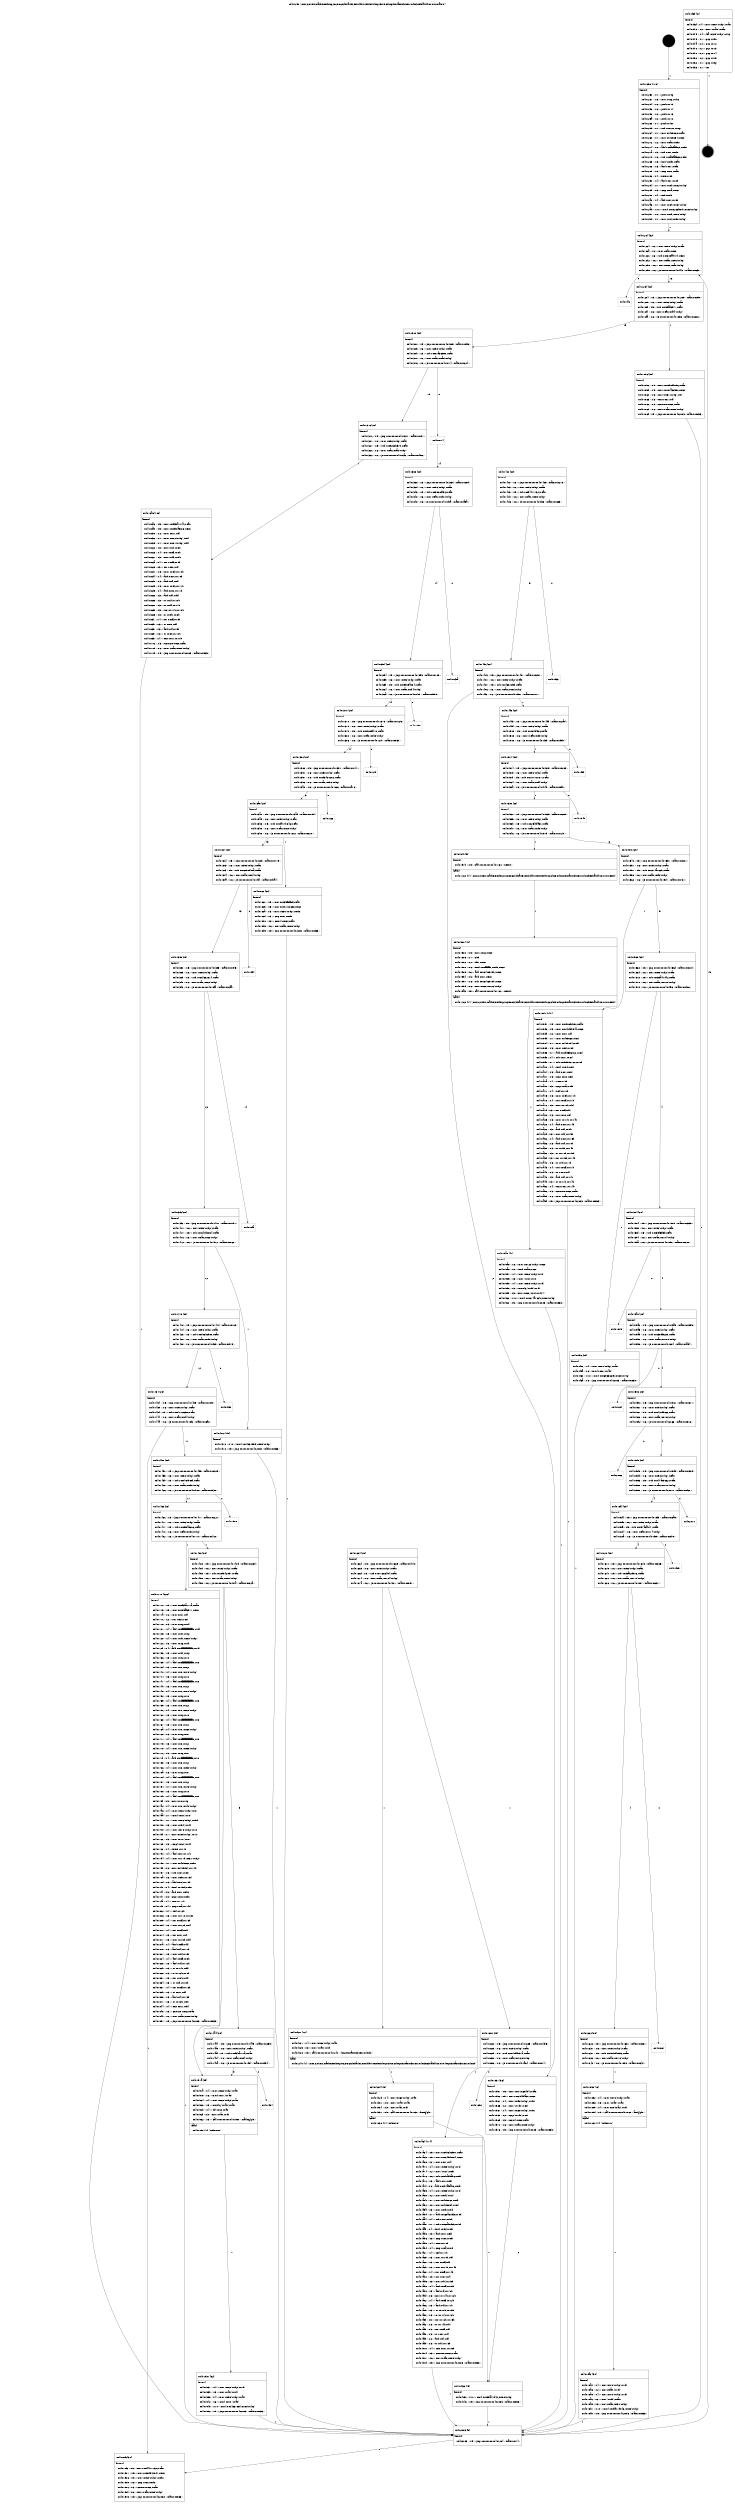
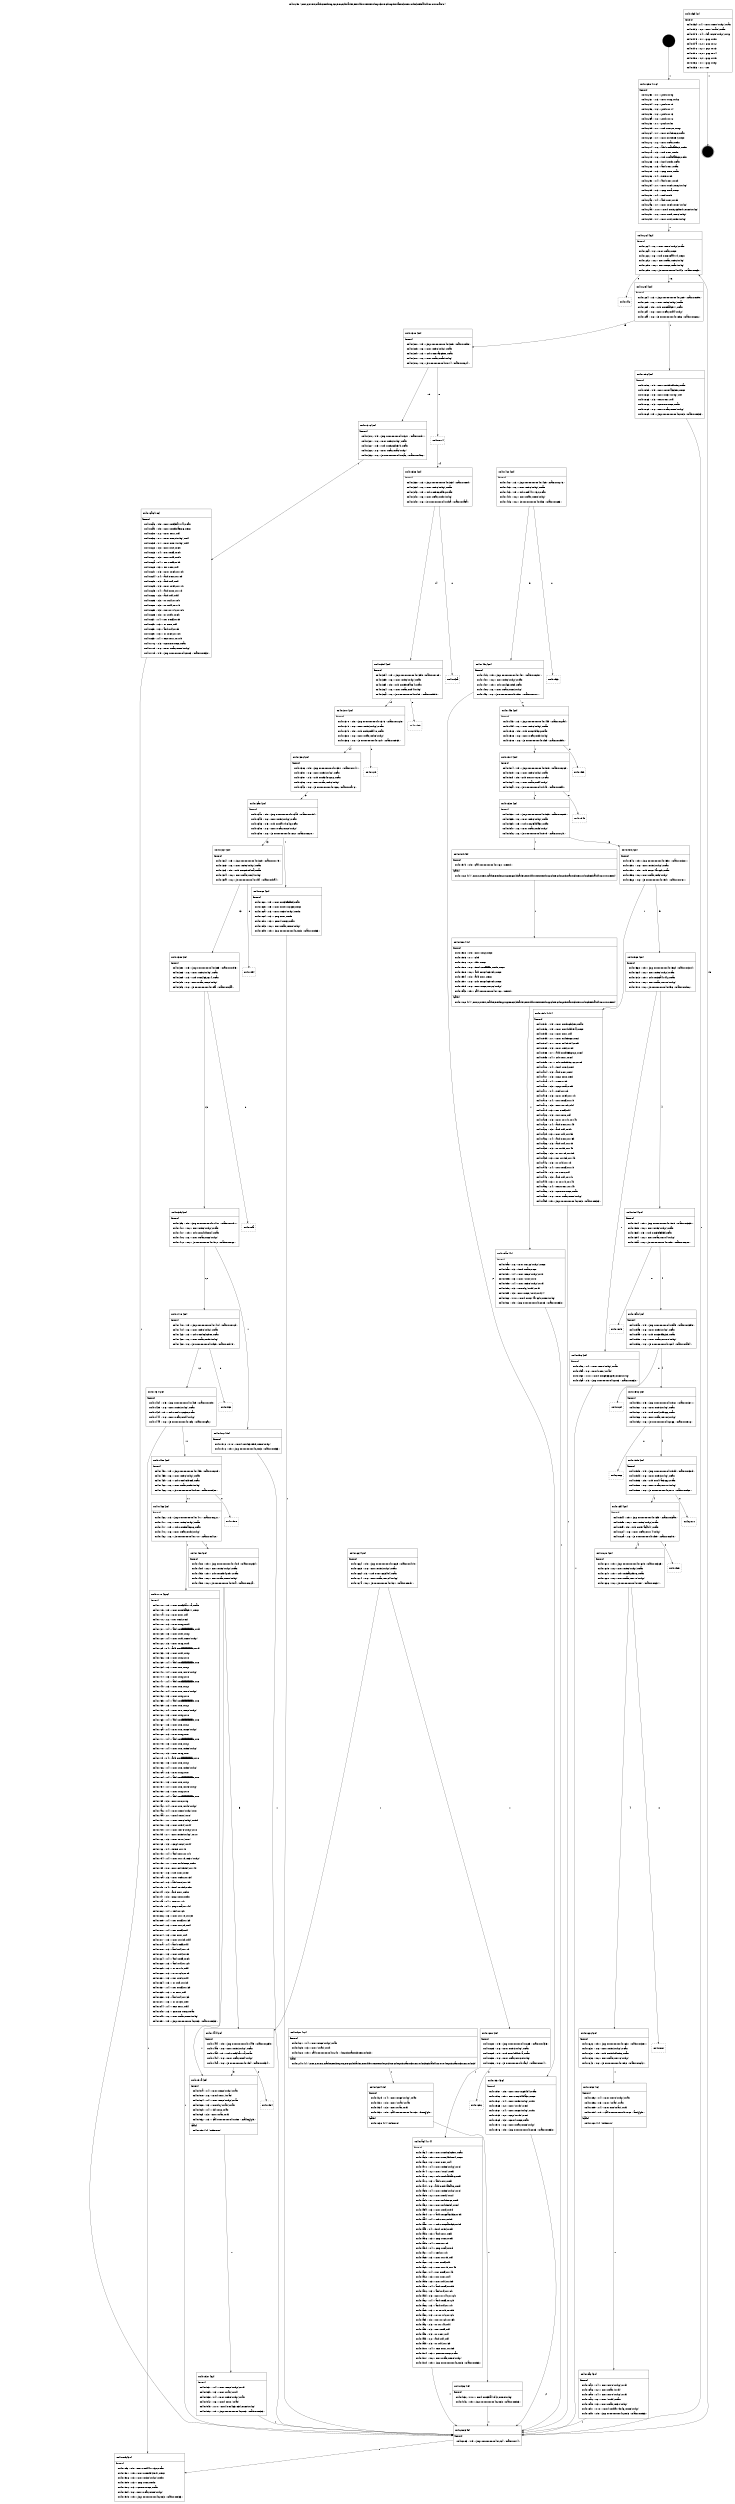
node "0x401cc6": removed
edge "0x4013e0 [28]" -> "0x401efa": label " 14" -> " 0"
edge "0x401664 [28]" -> "0x401b21 [12]": now "0x401664 [28]" -> "0x4014a4 [28]"
edge "0x401957 [36]" -> "0x401b3c [15]": now "0x401957 [36]" -> "0x402083 [5]"
